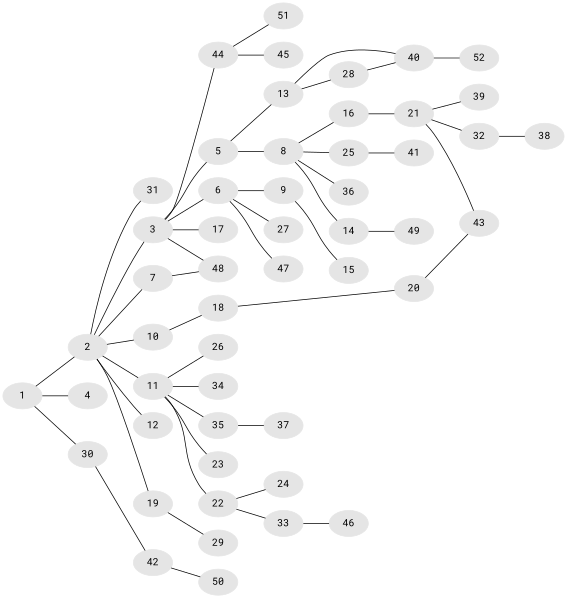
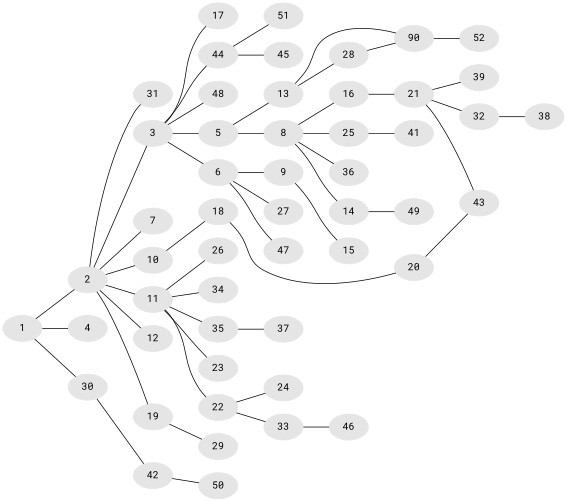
node "40": label "40" -> "90"
edge "48" -- "7": removed
